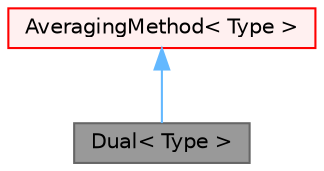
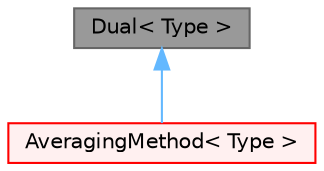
edge "Dual< Type >" -> "AveragingMethod< Type >": reversed
